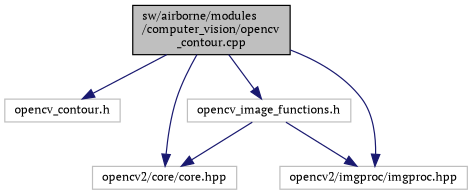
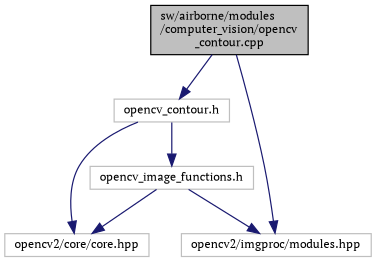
edge "sw/airborne/modules /computer_vision/opencv _contour.cpp" -> "opencv_image_functions.h": now "opencv_contour.h" -> "opencv_image_functions.h"
edge "sw/airborne/modules /computer_vision/opencv _contour.cpp" -> "opencv2/core/core.hpp": now "opencv_contour.h" -> "opencv2/core/core.hpp"
node "opencv2/imgproc/imgproc.hpp": label "opencv2/imgproc/imgproc.hpp" -> "opencv2/imgproc/modules.hpp"
